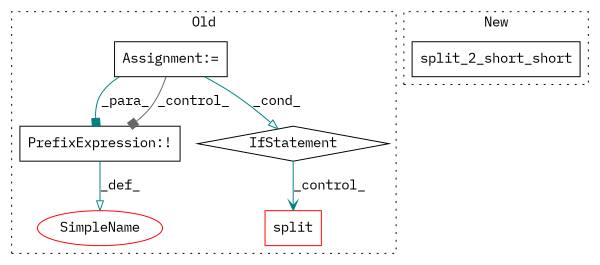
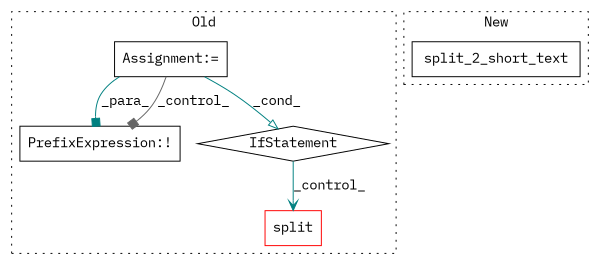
node "split_2_short_short": label "split_2_short_short" -> "split_2_short_text"
node "SimpleName": removed
